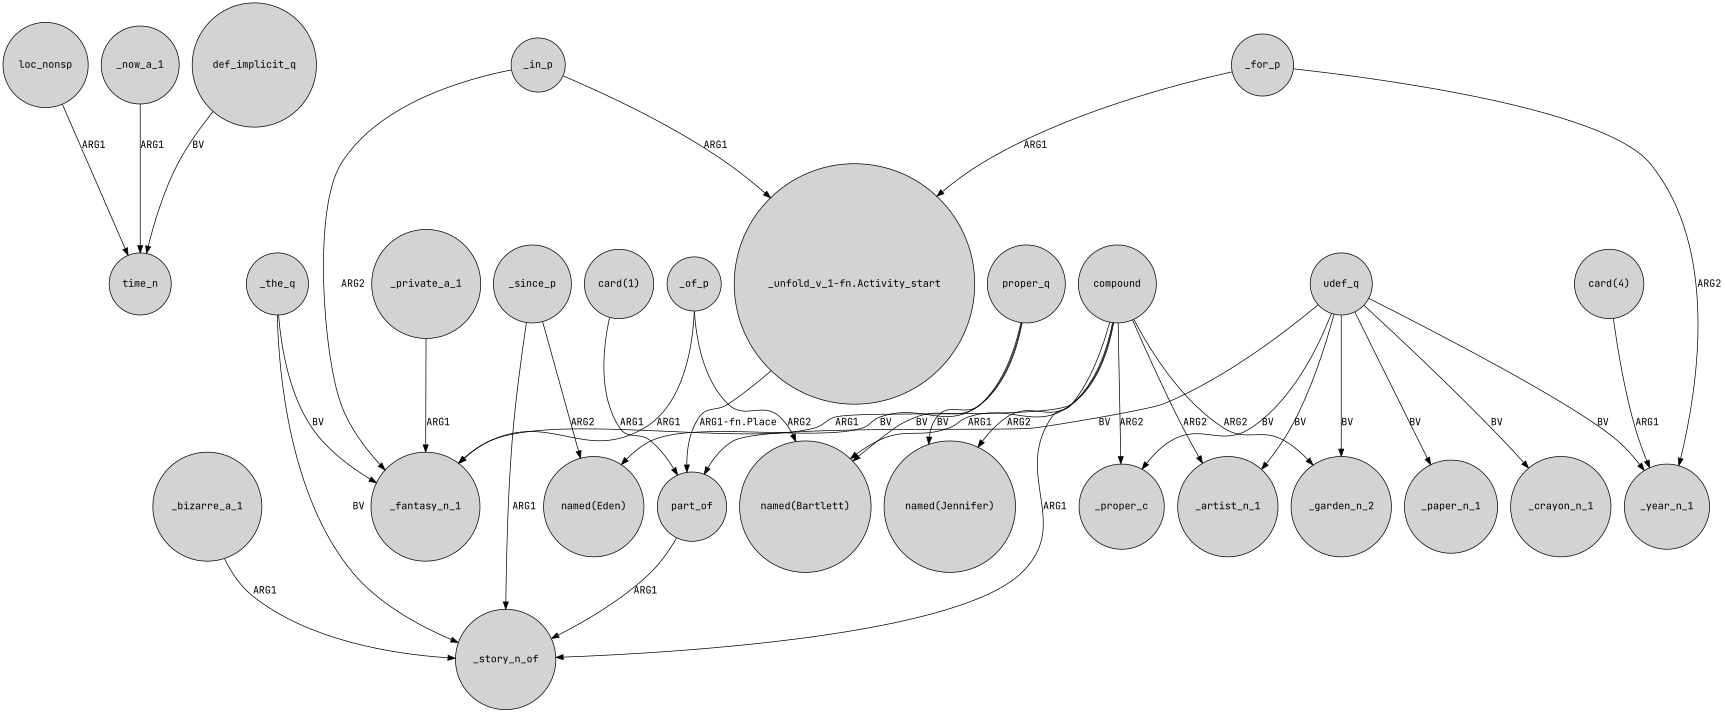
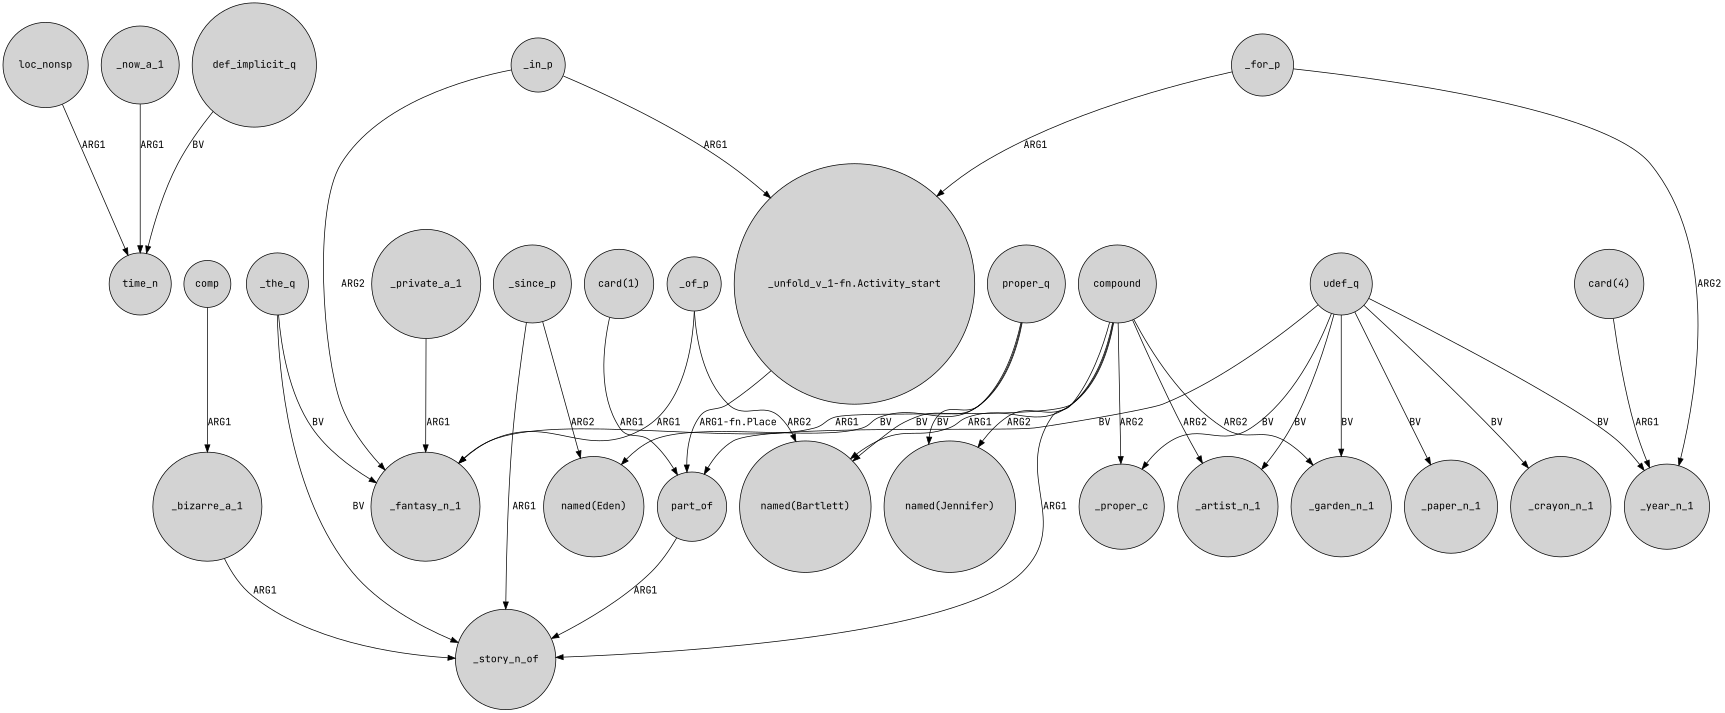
node "comp": added
node "_garden_n_2": label "_garden_n_2" -> "_garden_n_1"
